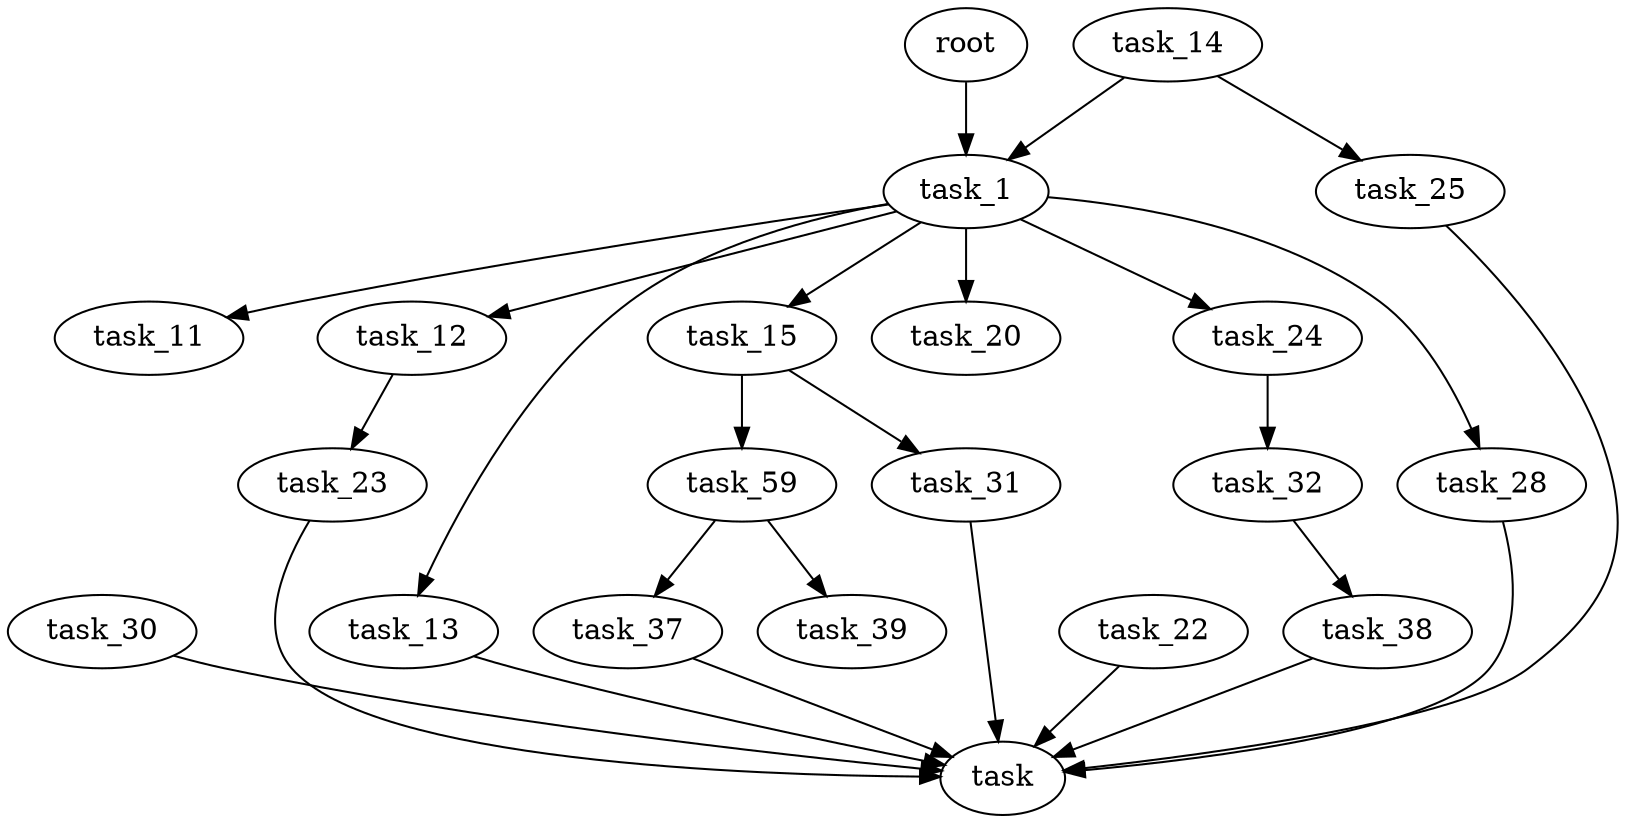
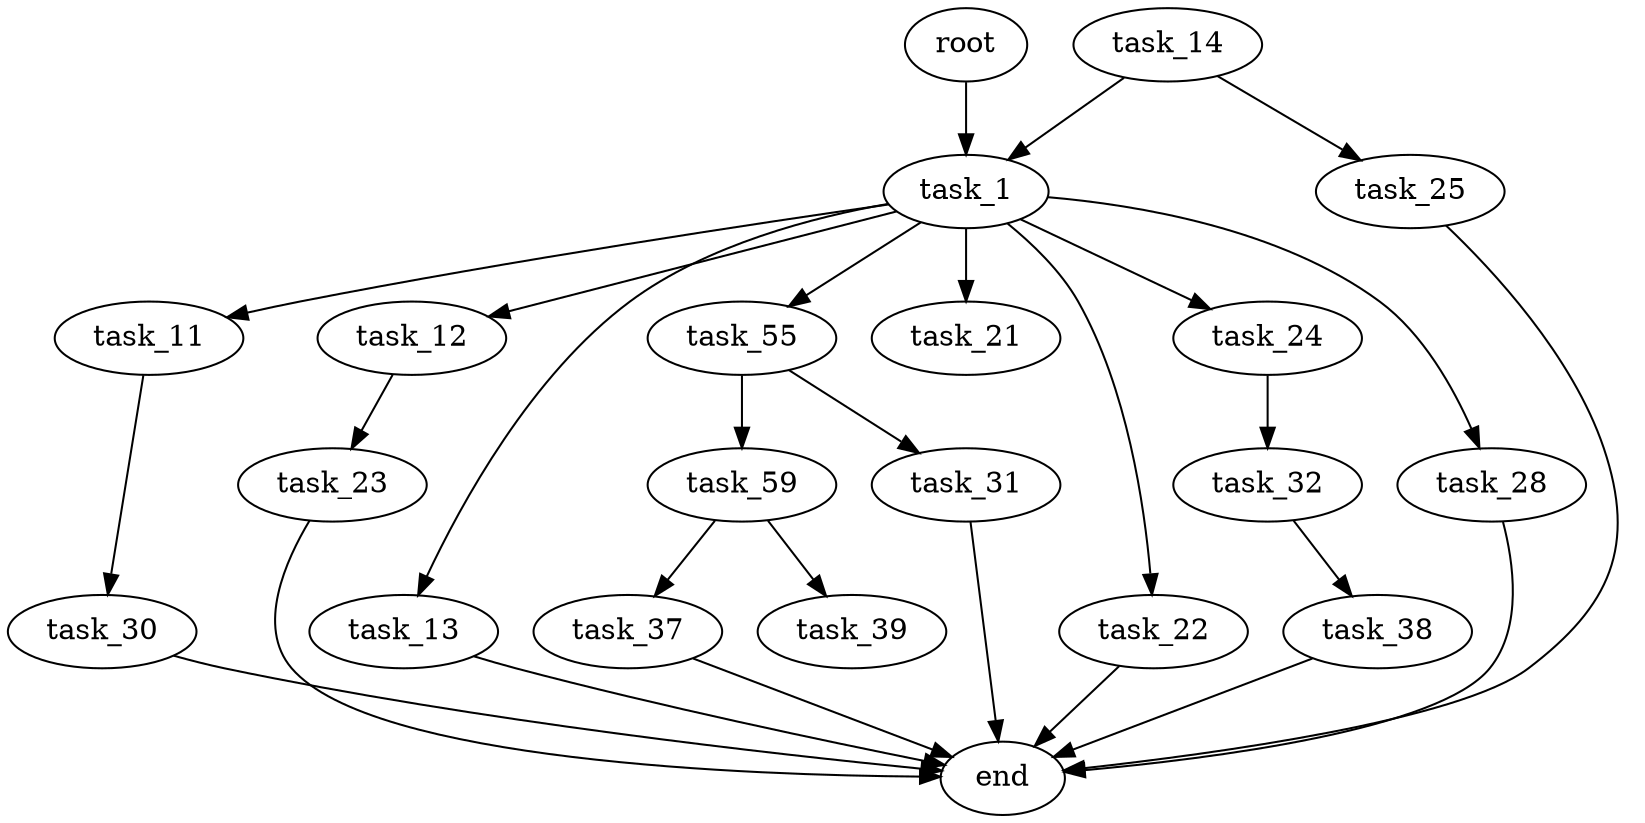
node "task_15": label "task_15" -> "task_55"
node "task_20": label "task_20" -> "task_21"
edge "task_1" -> "task_22": added
edge "task_11" -> "task_30": added
node "task": label "task" -> "end"
